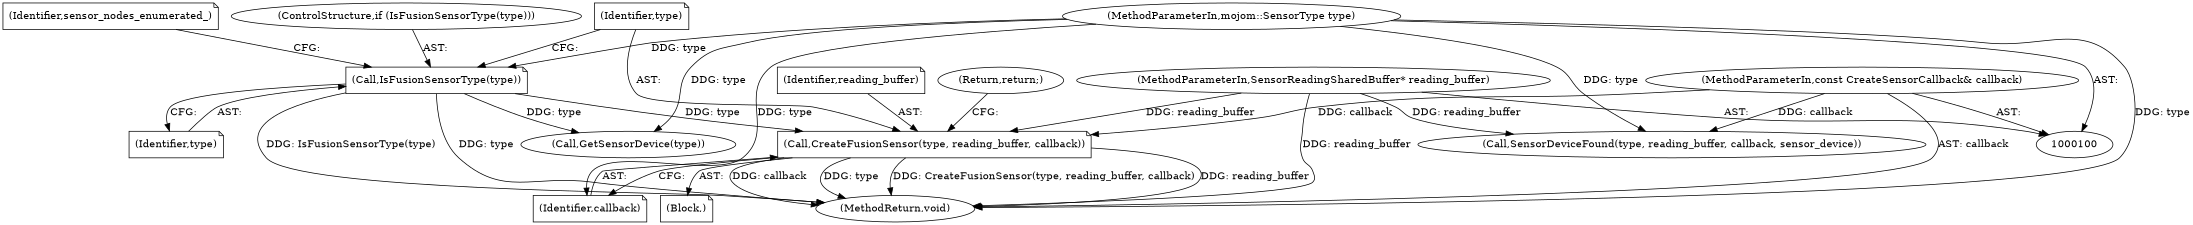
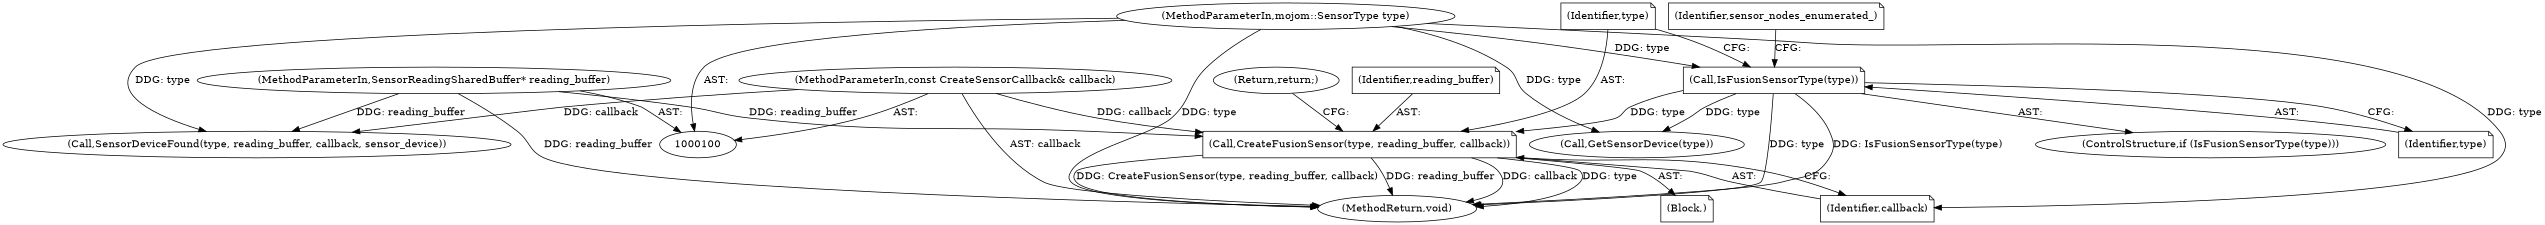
edge "(ControlStructure,if (IsFusionSensorType(type)))" -> "(Call,IsFusionSensorType(type))": reversed
